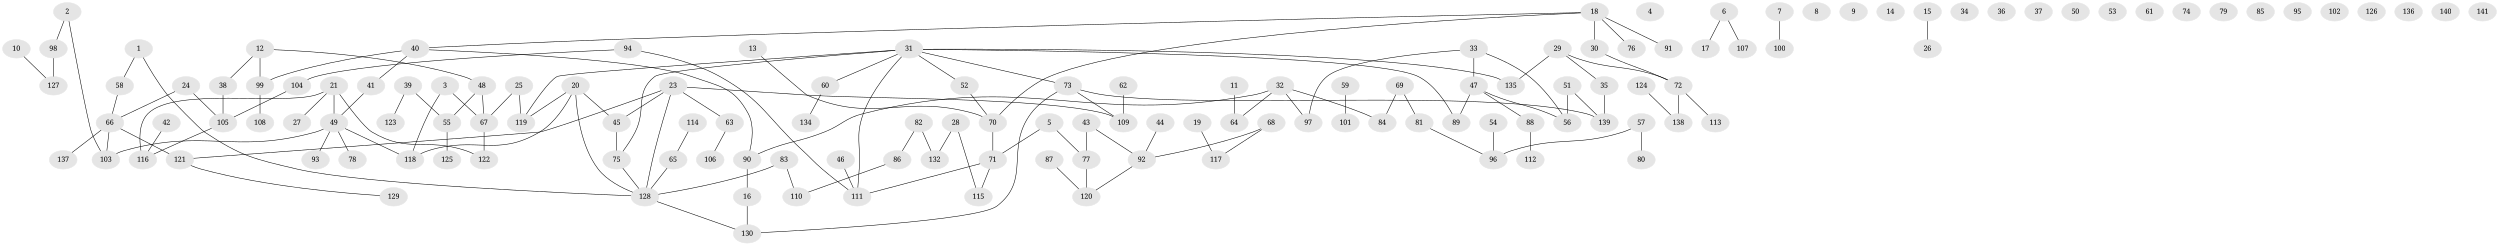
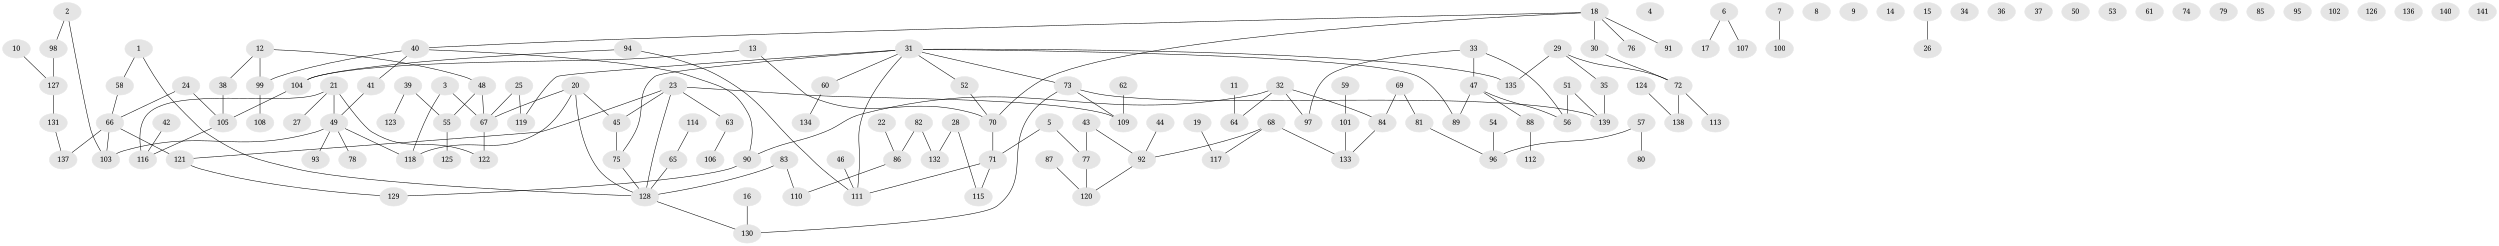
edge "13" -- "104": added
edge "20" -- "119": now "20" -- "67"
node "131": added
node "22": added
node "133": added
edge "90" -- "16": now "90" -- "129"
